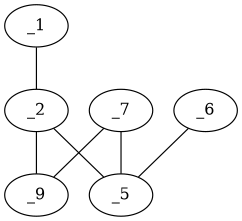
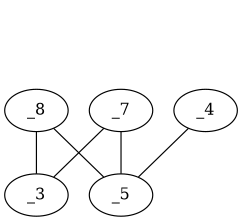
node "_1": removed
node "_2": label "_2" -> "_8"
node "_6": label "_6" -> "_4"
node "_9": label "_9" -> "_3"
